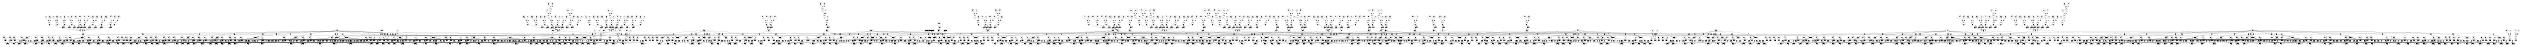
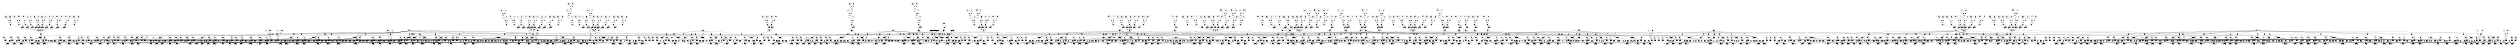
node "C22": added
